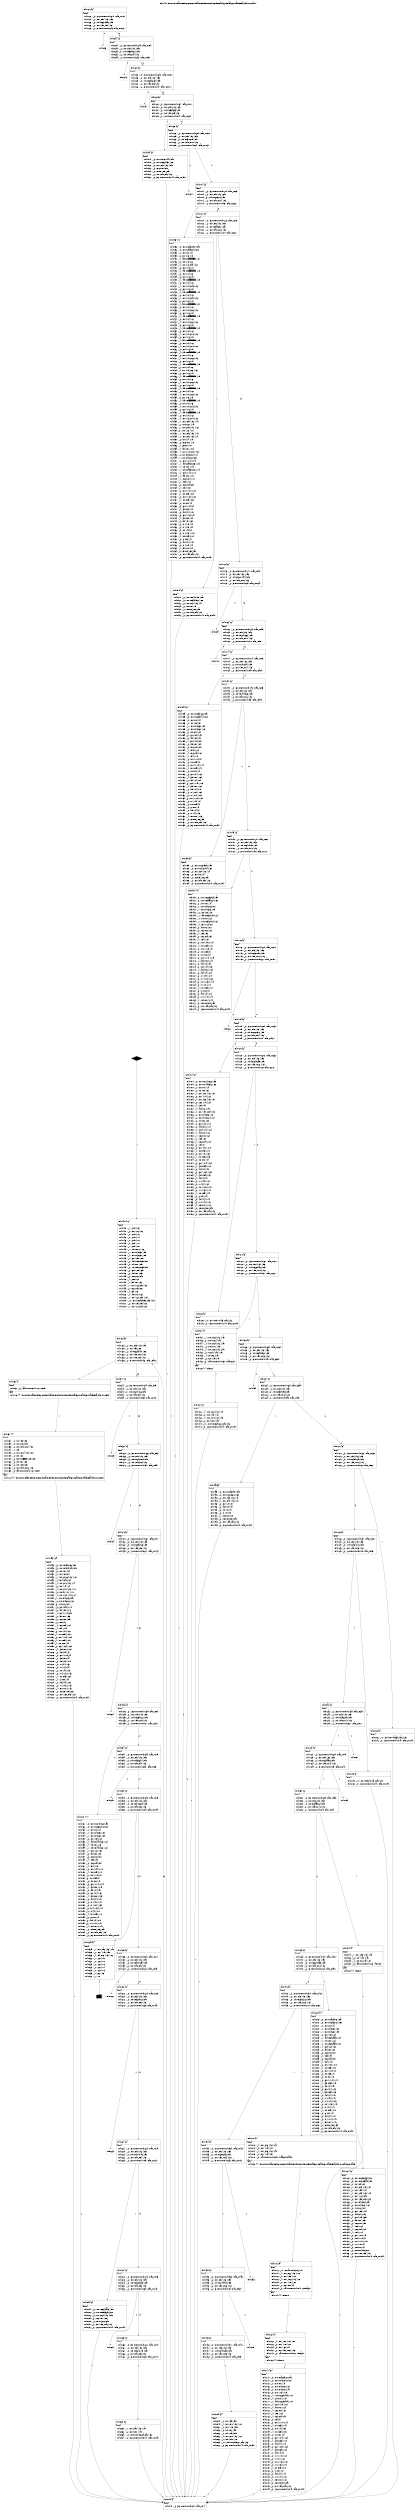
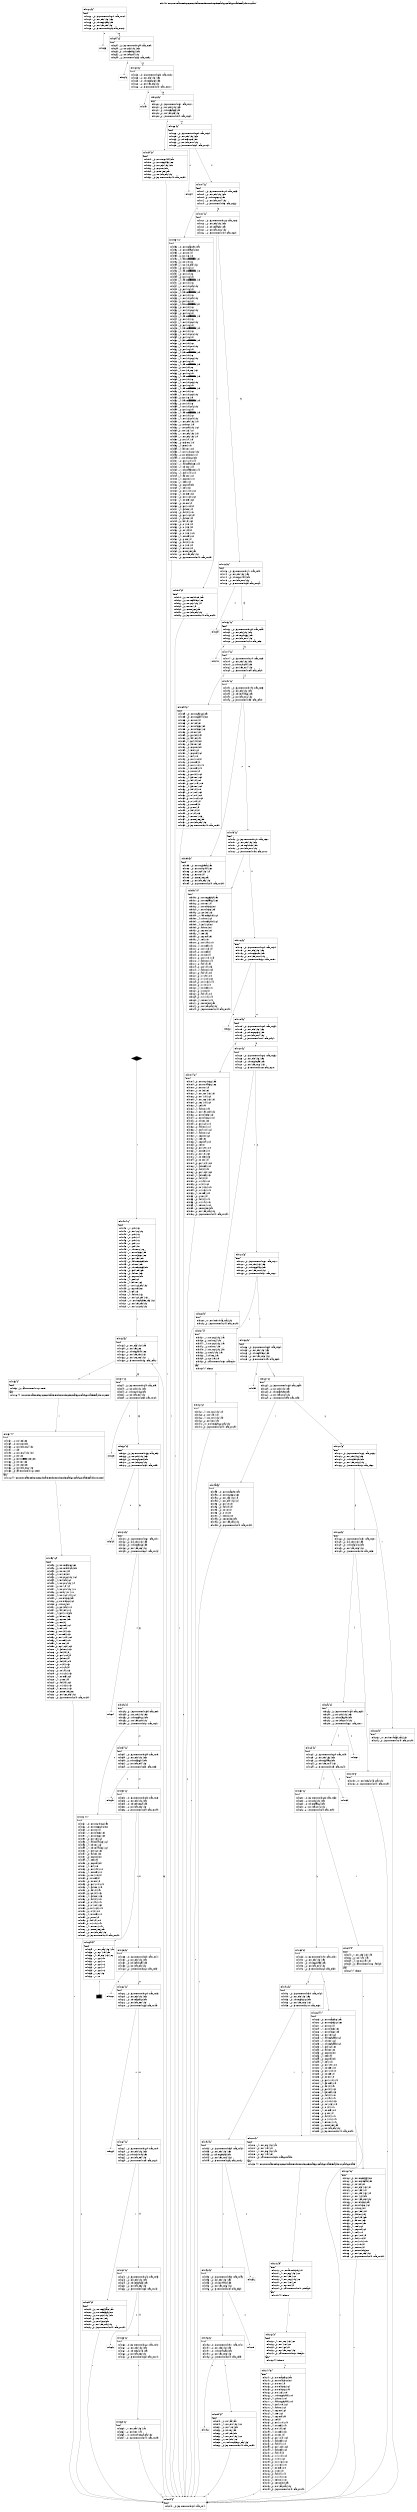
node "0x401988": added
